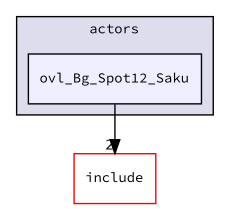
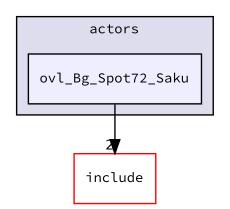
node "ovl_Bg_Spot12_Saku": label "ovl_Bg_Spot12_Saku" -> "ovl_Bg_Spot72_Saku"
